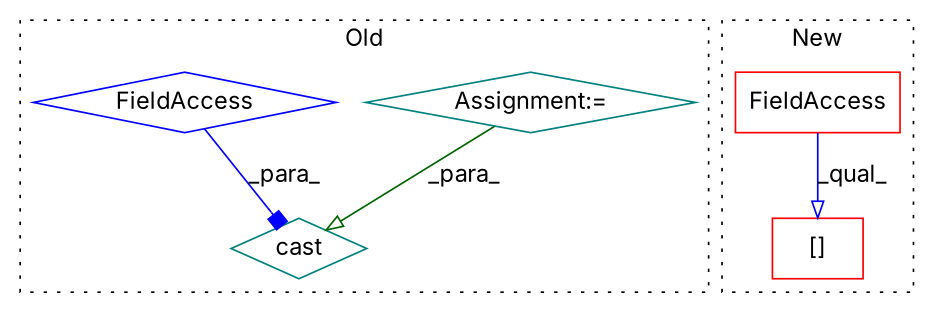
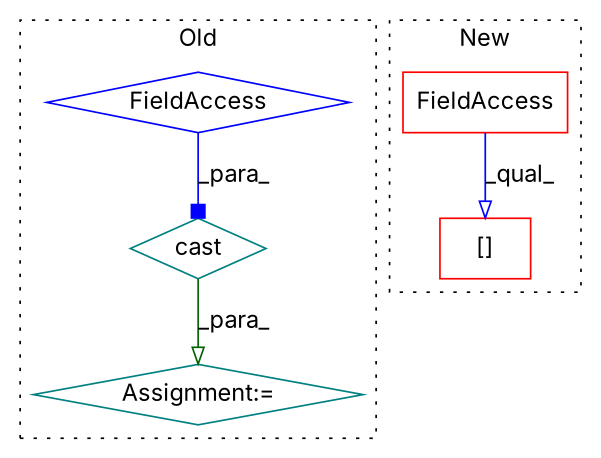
edge "Assignment:=" -> "cast": reversed
